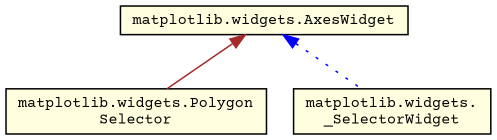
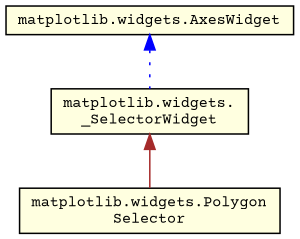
edge "matplotlib.widgets.Polygon Selector" -> "matplotlib.widgets.AxesWidget": now "matplotlib.widgets.Polygon Selector" -> "matplotlib.widgets. _SelectorWidget"
